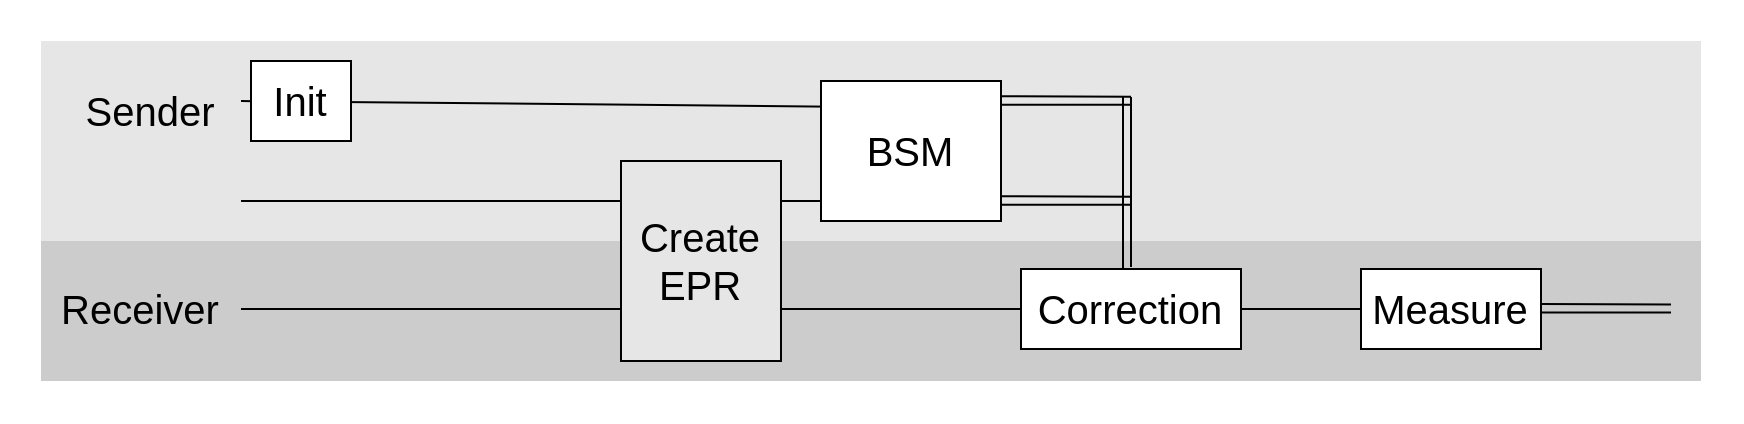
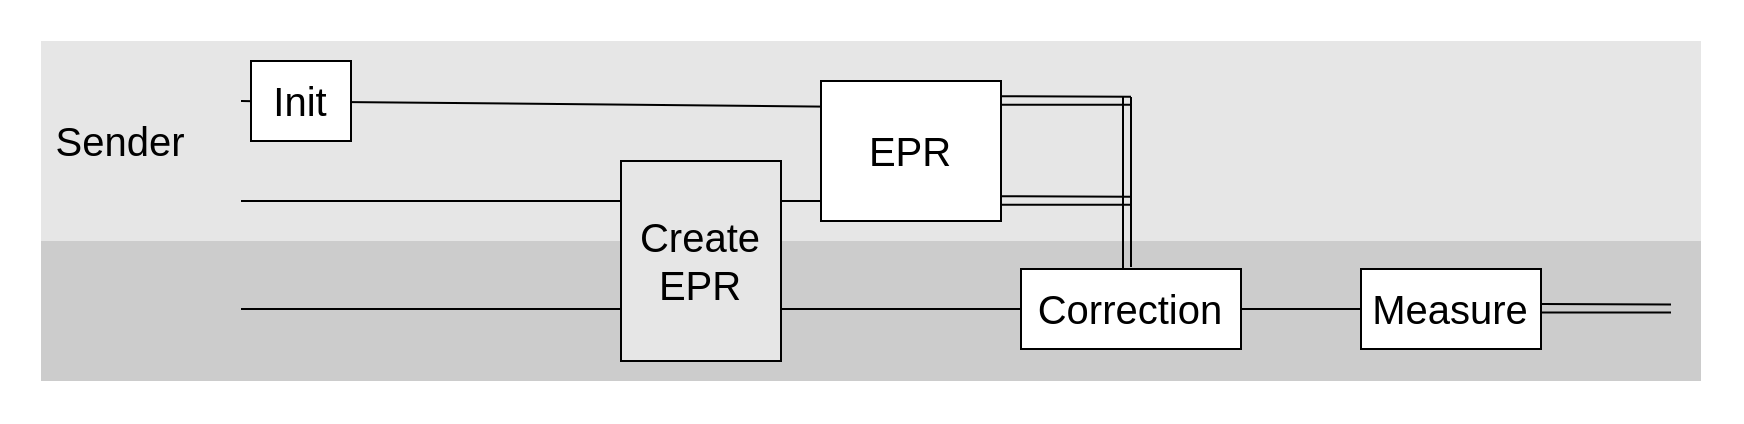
node "Sender": moved (151, 111) -> (121, 141)
node "BSM": label "BSM" -> "EPR"
node "Receiver": removed
